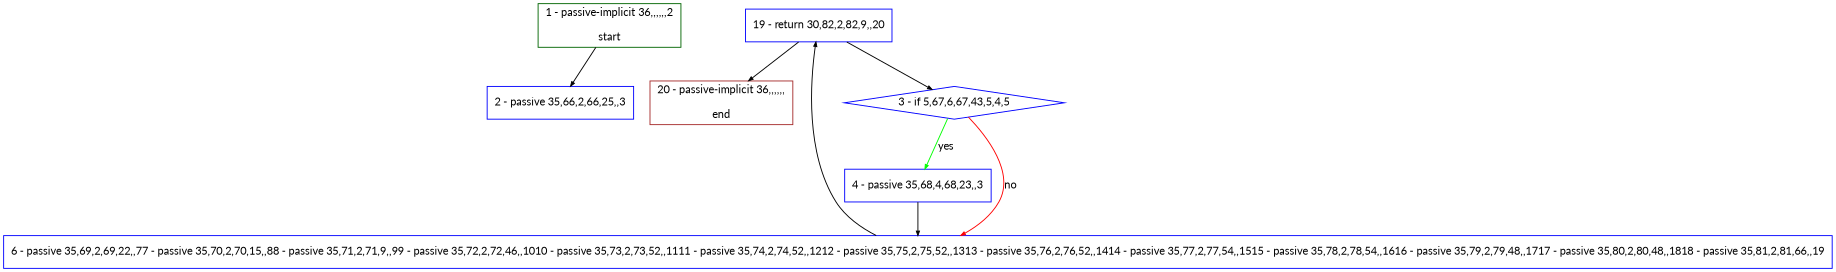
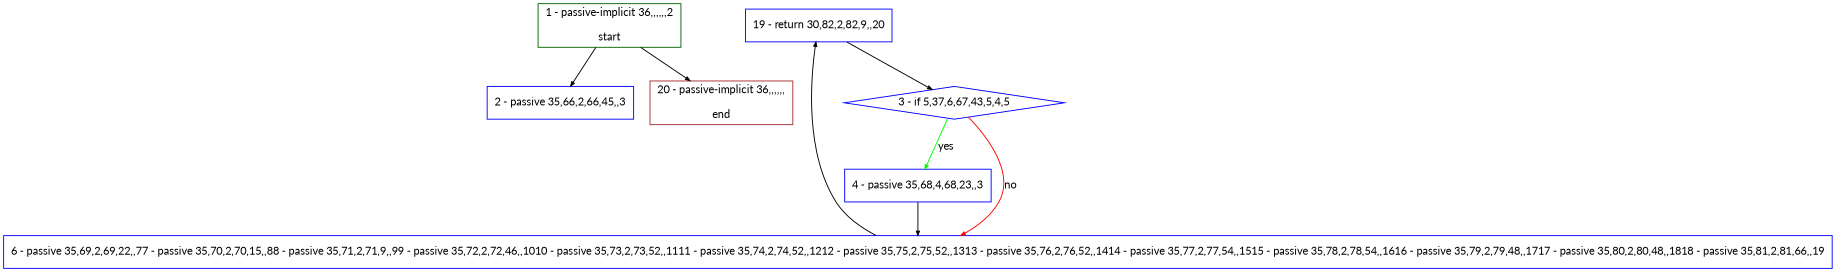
edge "19 - return 30,82,2,82,9,,20" -> "20 - passive-implicit 36,,,,,, end": now "1 - passive-implicit 36,,,,,,2 start" -> "20 - passive-implicit 36,,,,,, end"
node "2 - passive 35,66,2,66,25,,3": label "2 - passive 35,66,2,66,25,,3" -> "2 - passive 35,66,2,66,45,,3"
node "3 - if 5,67,6,67,43,5,4,5": label "3 - if 5,67,6,67,43,5,4,5" -> "3 - if 5,37,6,67,43,5,4,5"
